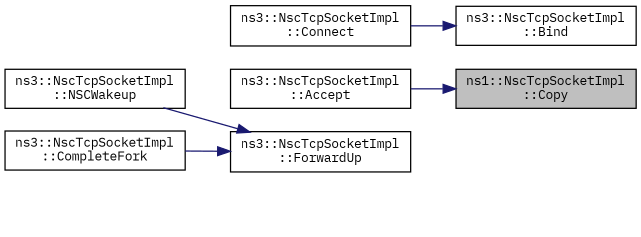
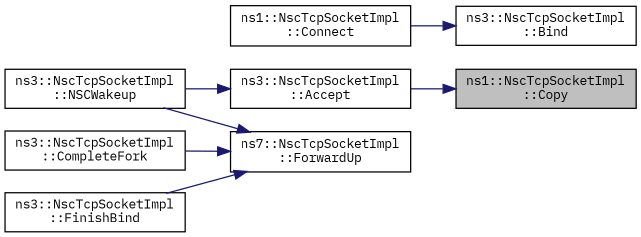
node "ns3::NscTcpSocketImpl ::Connect": label "ns3::NscTcpSocketImpl ::Connect" -> "ns1::NscTcpSocketImpl ::Connect"
edge "ns3::NscTcpSocketImpl ::NSCWakeup" -> "ns3::NscTcpSocketImpl ::Accept": added
node "ns3::NscTcpSocketImpl ::ForwardUp": label "ns3::NscTcpSocketImpl ::ForwardUp" -> "ns7::NscTcpSocketImpl ::ForwardUp"
node "ns3::NscTcpSocketImpl ::FinishBind": added
